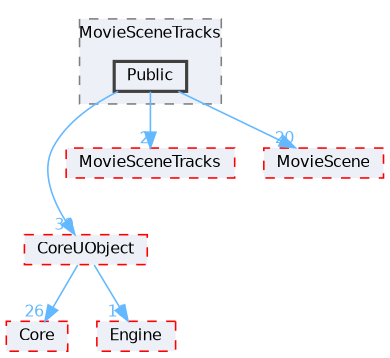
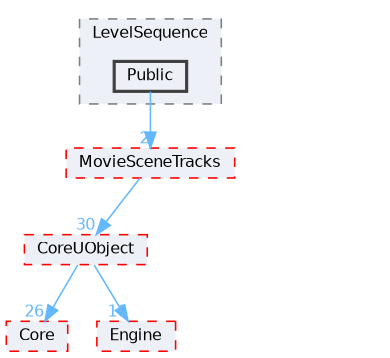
cluster "MovieSceneTracks": label "MovieSceneTracks" -> "LevelSequence"
edge "Public" -> "CoreUObject": now "MovieSceneTracks" -> "CoreUObject"
node "MovieScene": removed
